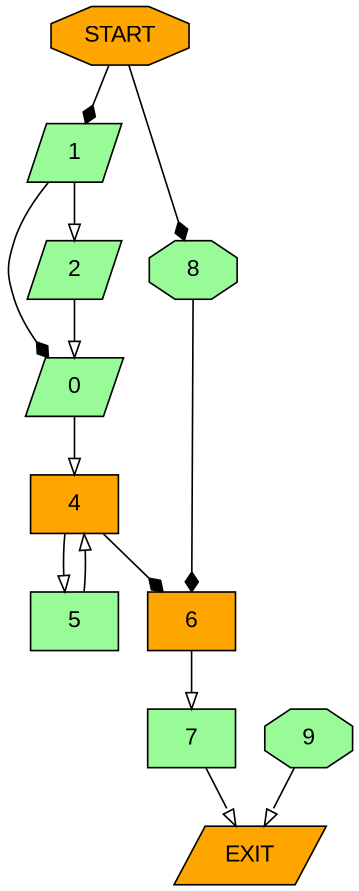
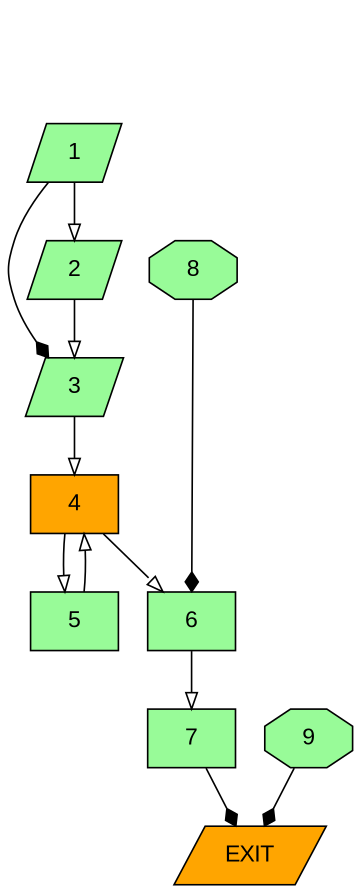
node "START": removed
node "0": label "0" -> "3"
edge "4" -> "6": arrowhead diamond -> onormal
node "6": fillcolor orange -> palegreen
edge "7" -> "EXIT": arrowhead onormal -> diamond
edge "9" -> "EXIT": arrowhead onormal -> diamond
